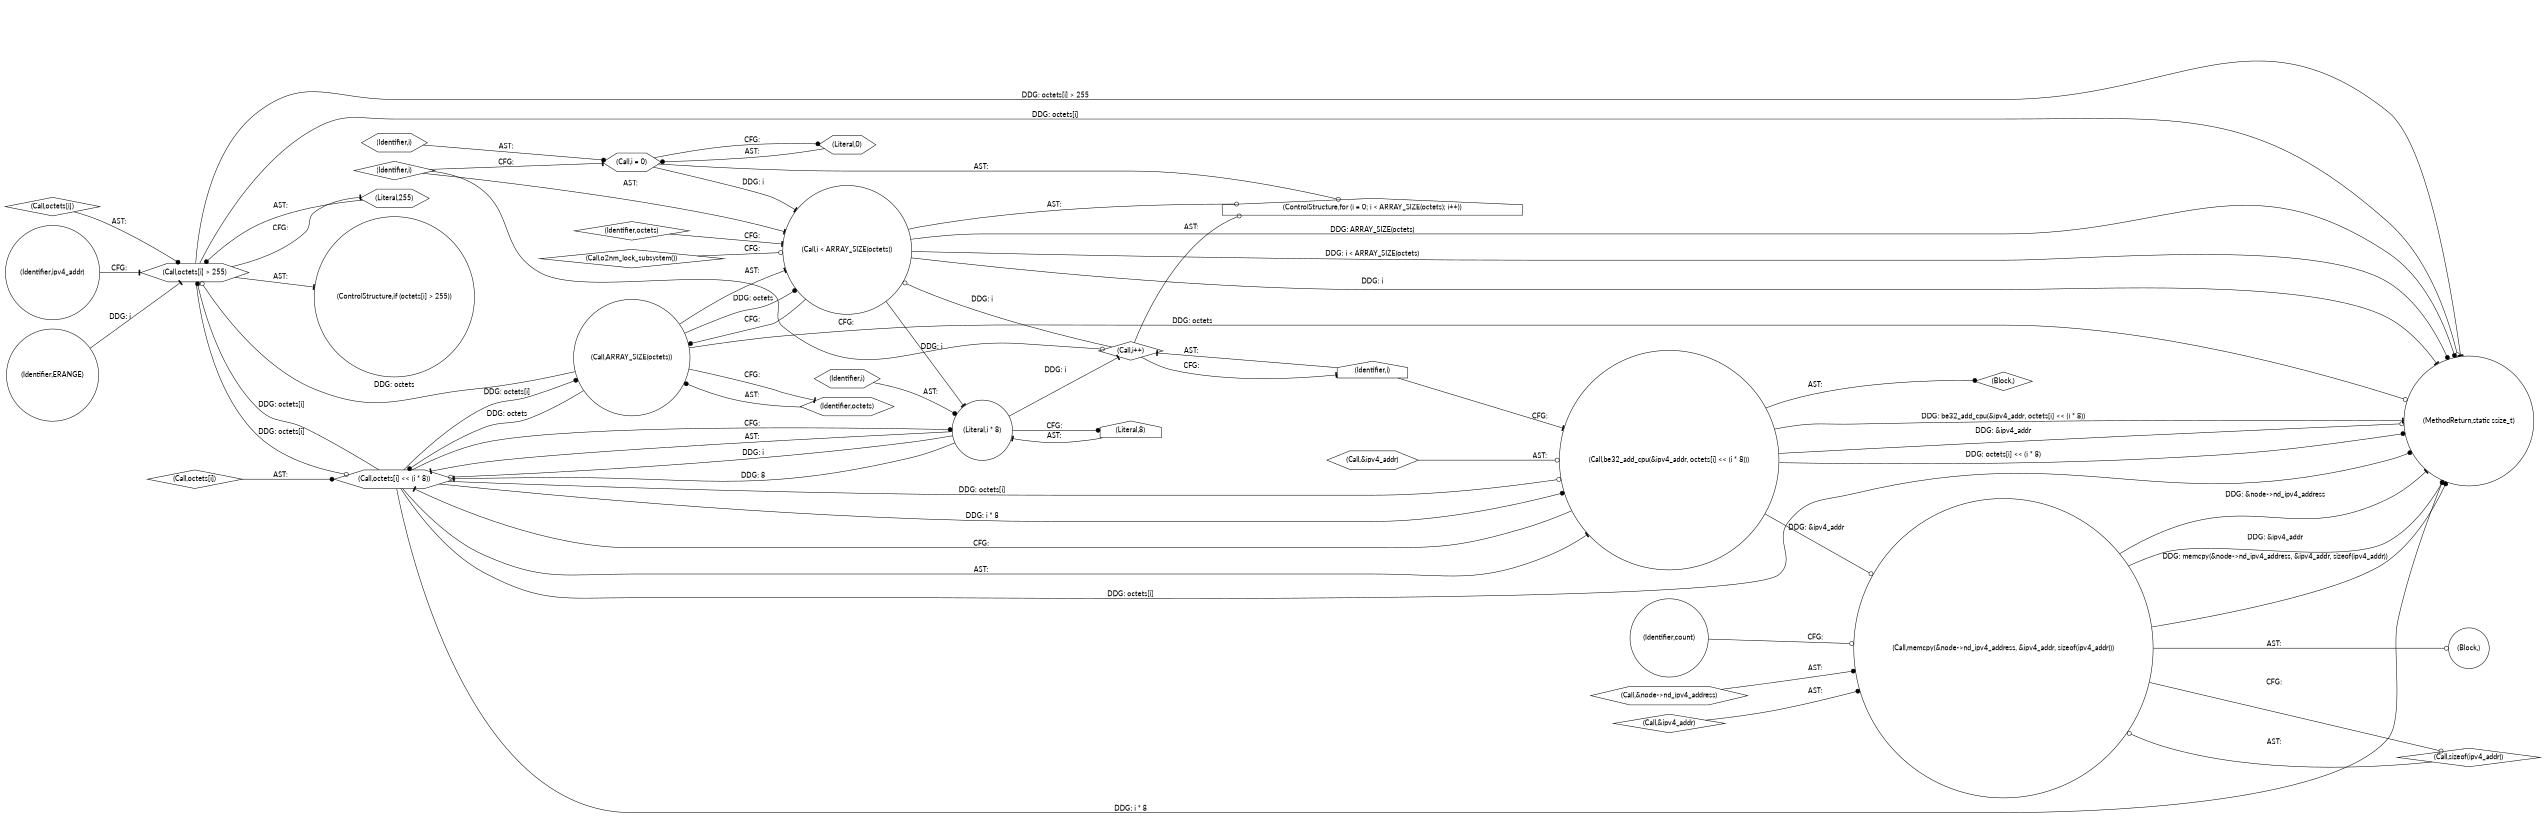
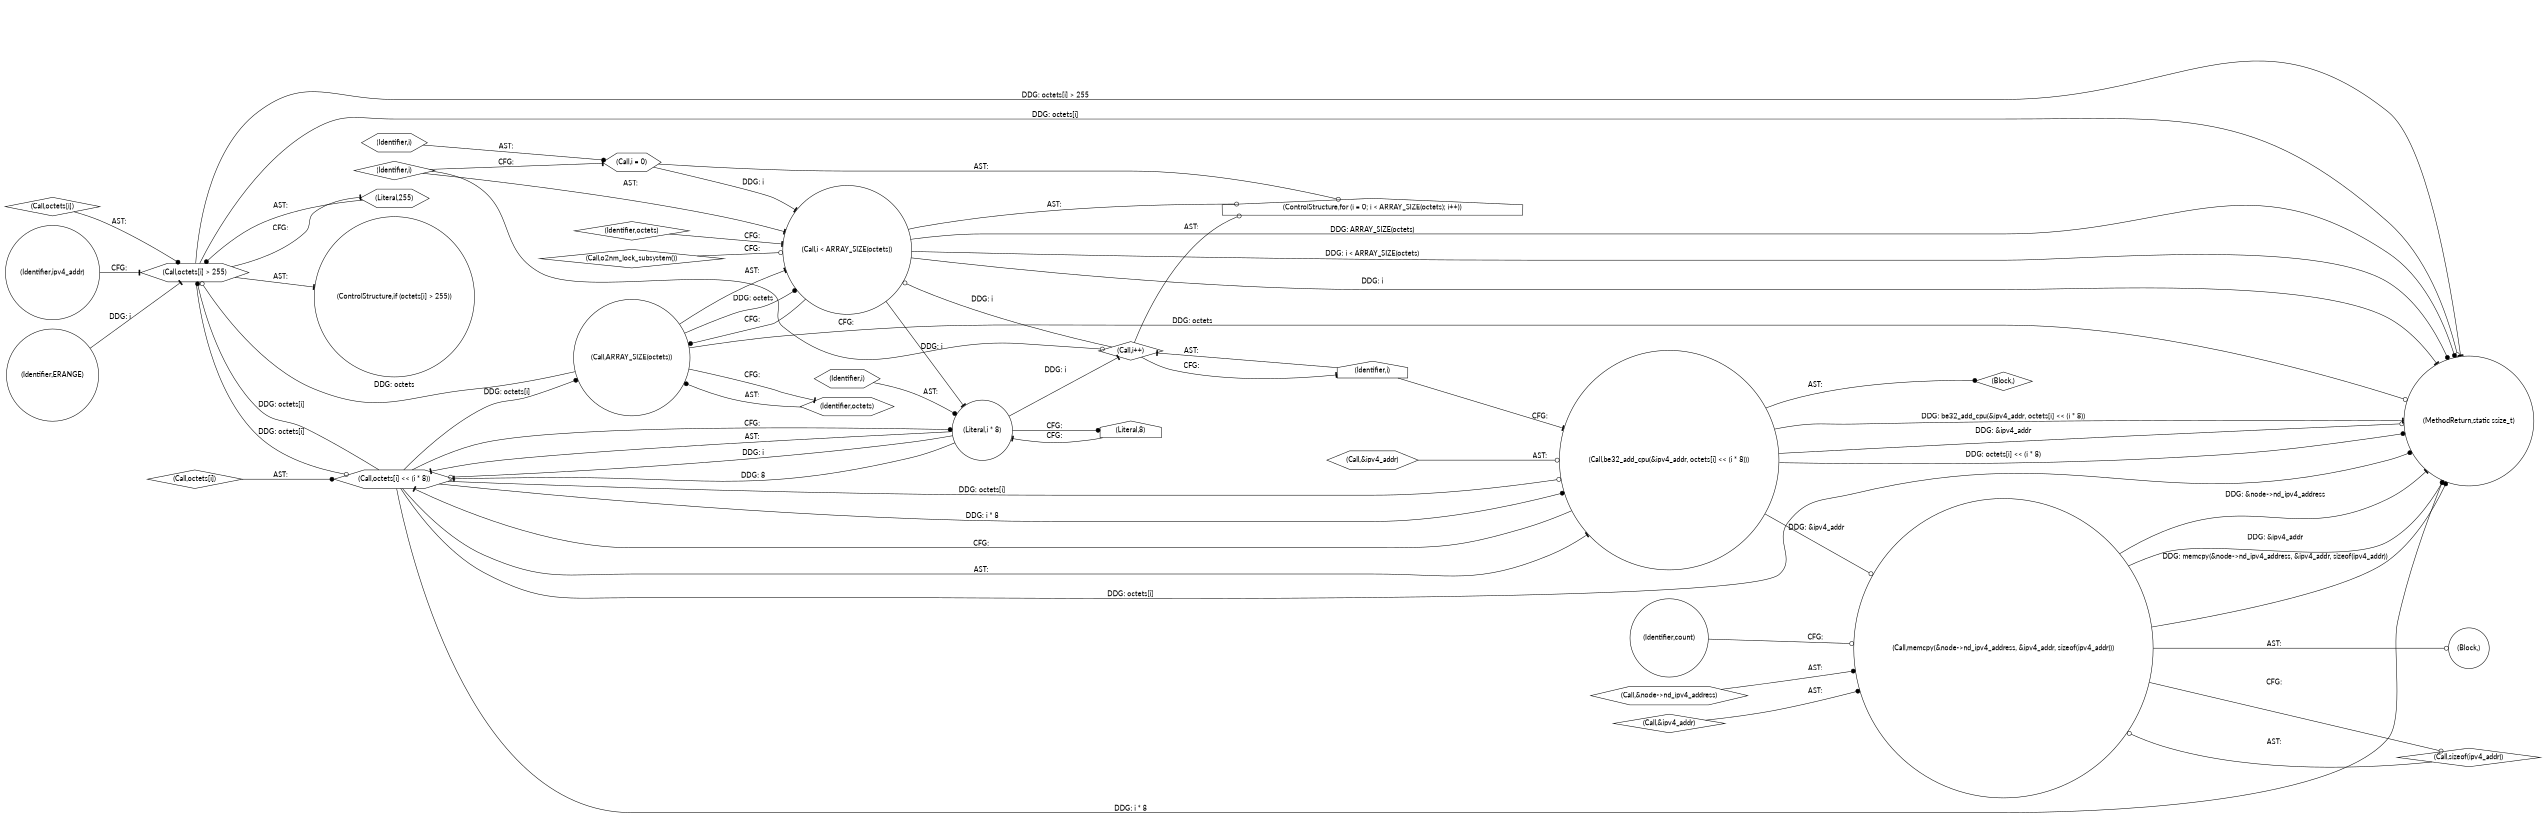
node "(Literal,0)": removed
edge "(Call,ARRAY_SIZE(octets))" -> "(Call,octets[i] << (i * 8))": removed, label "DDG: octets"
edge "(Literal,8)" -> "(Literal,i * 8)": label "AST: " -> "CFG: "
